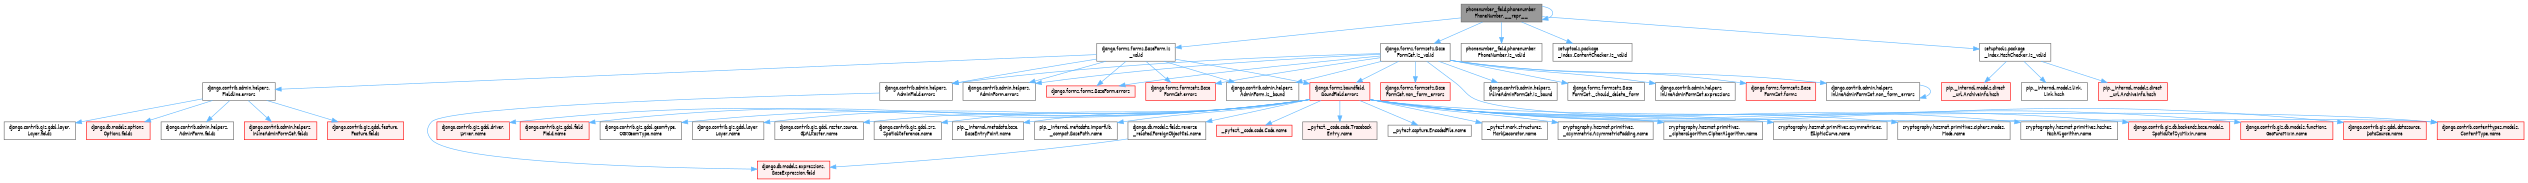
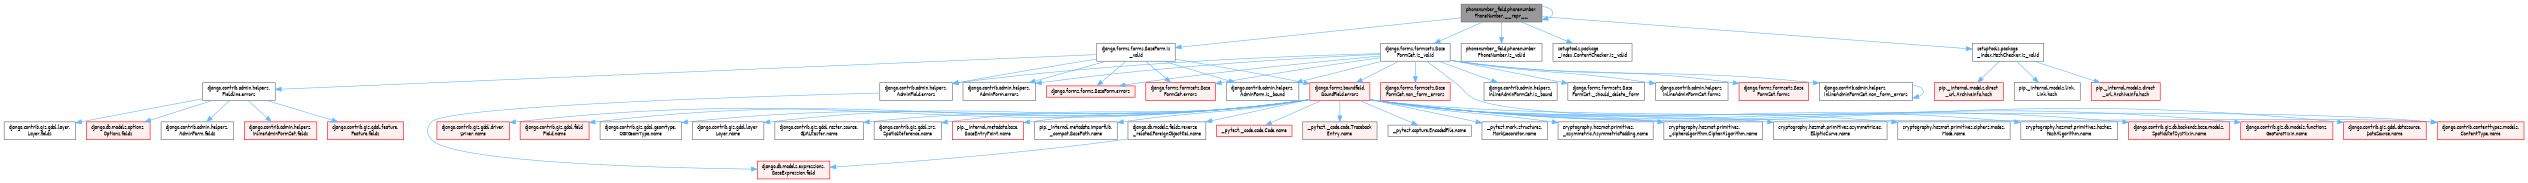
node "django.contrib.admin.helpers. InlineAdminFormSet.expressions": label "django.contrib.admin.helpers. InlineAdminFormSet.expressions" -> "django.contrib.admin.helpers. InlineAdminFormSet.forms"
node "pip._internal.metadata.base. BaseEntryPoint.name": color grey40 -> red
